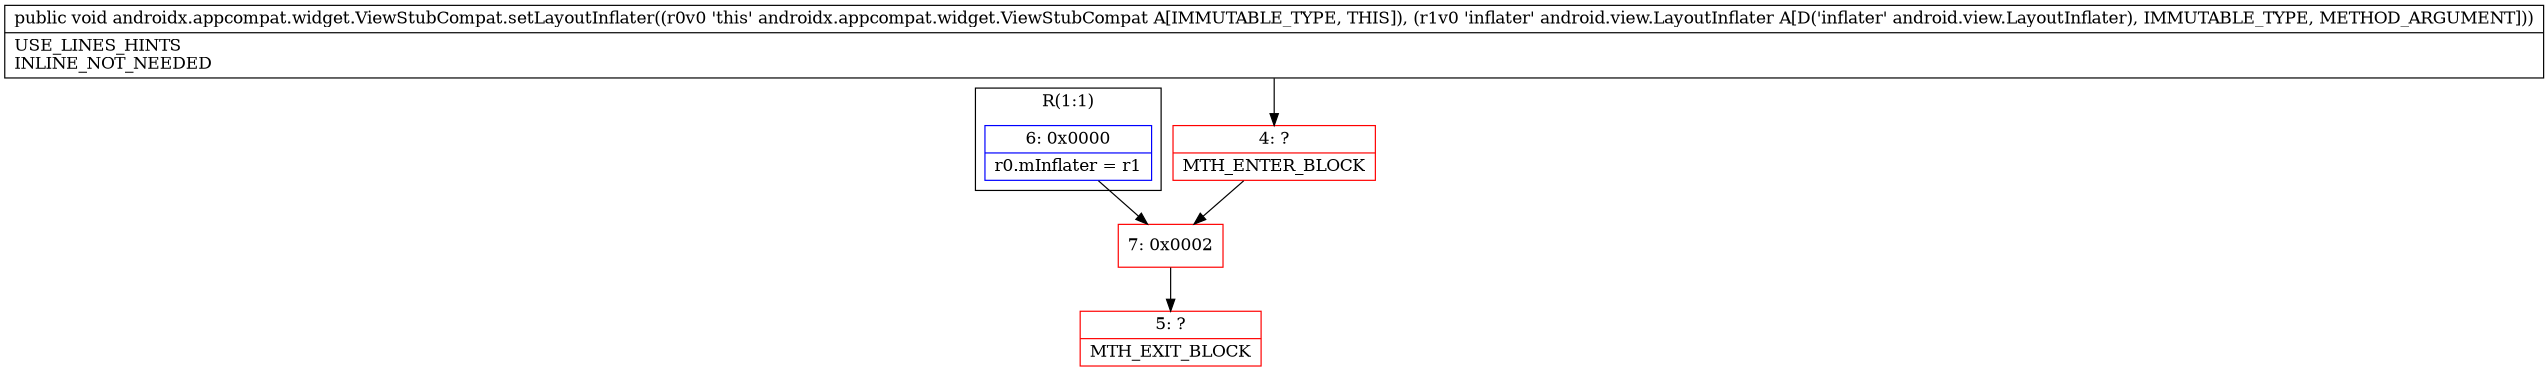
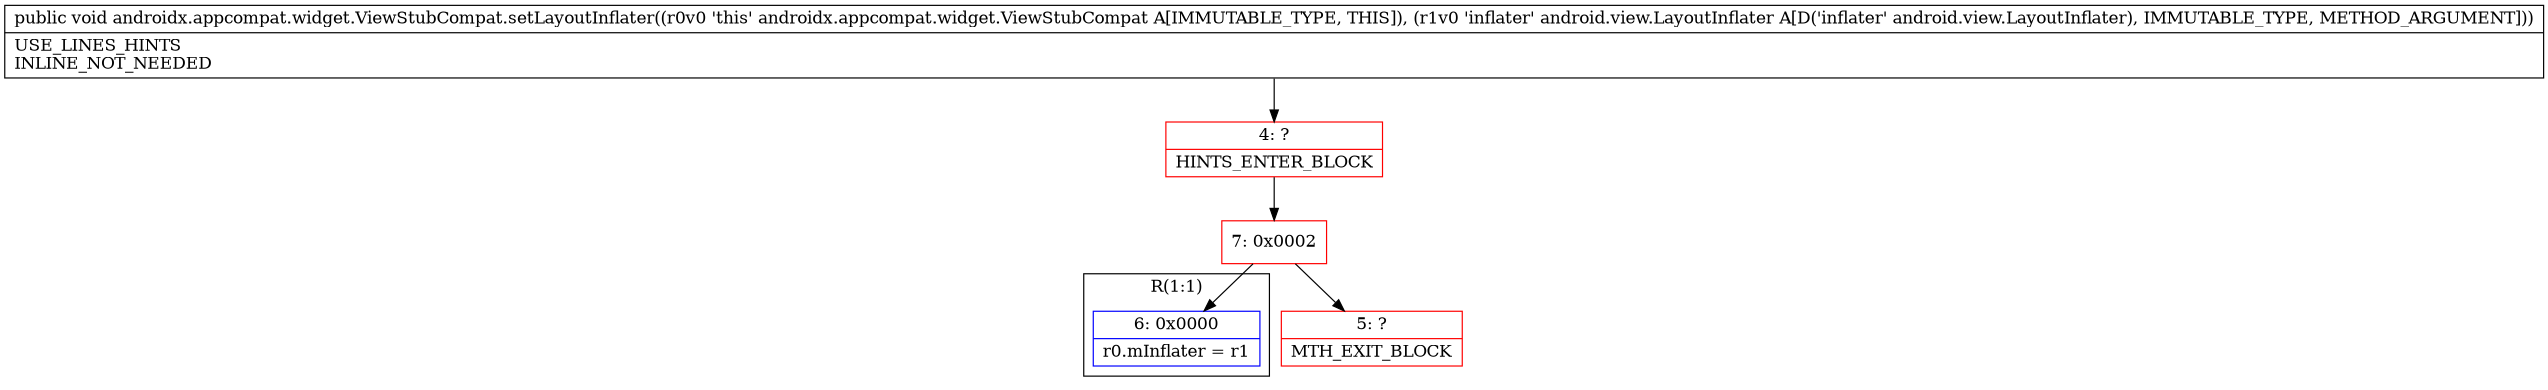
node "4: ?": text "MTH_ENTER_BLOCK" -> "HINTS_ENTER_BLOCK"
edge "6: 0x0000" -> "7: 0x0002": reversed
